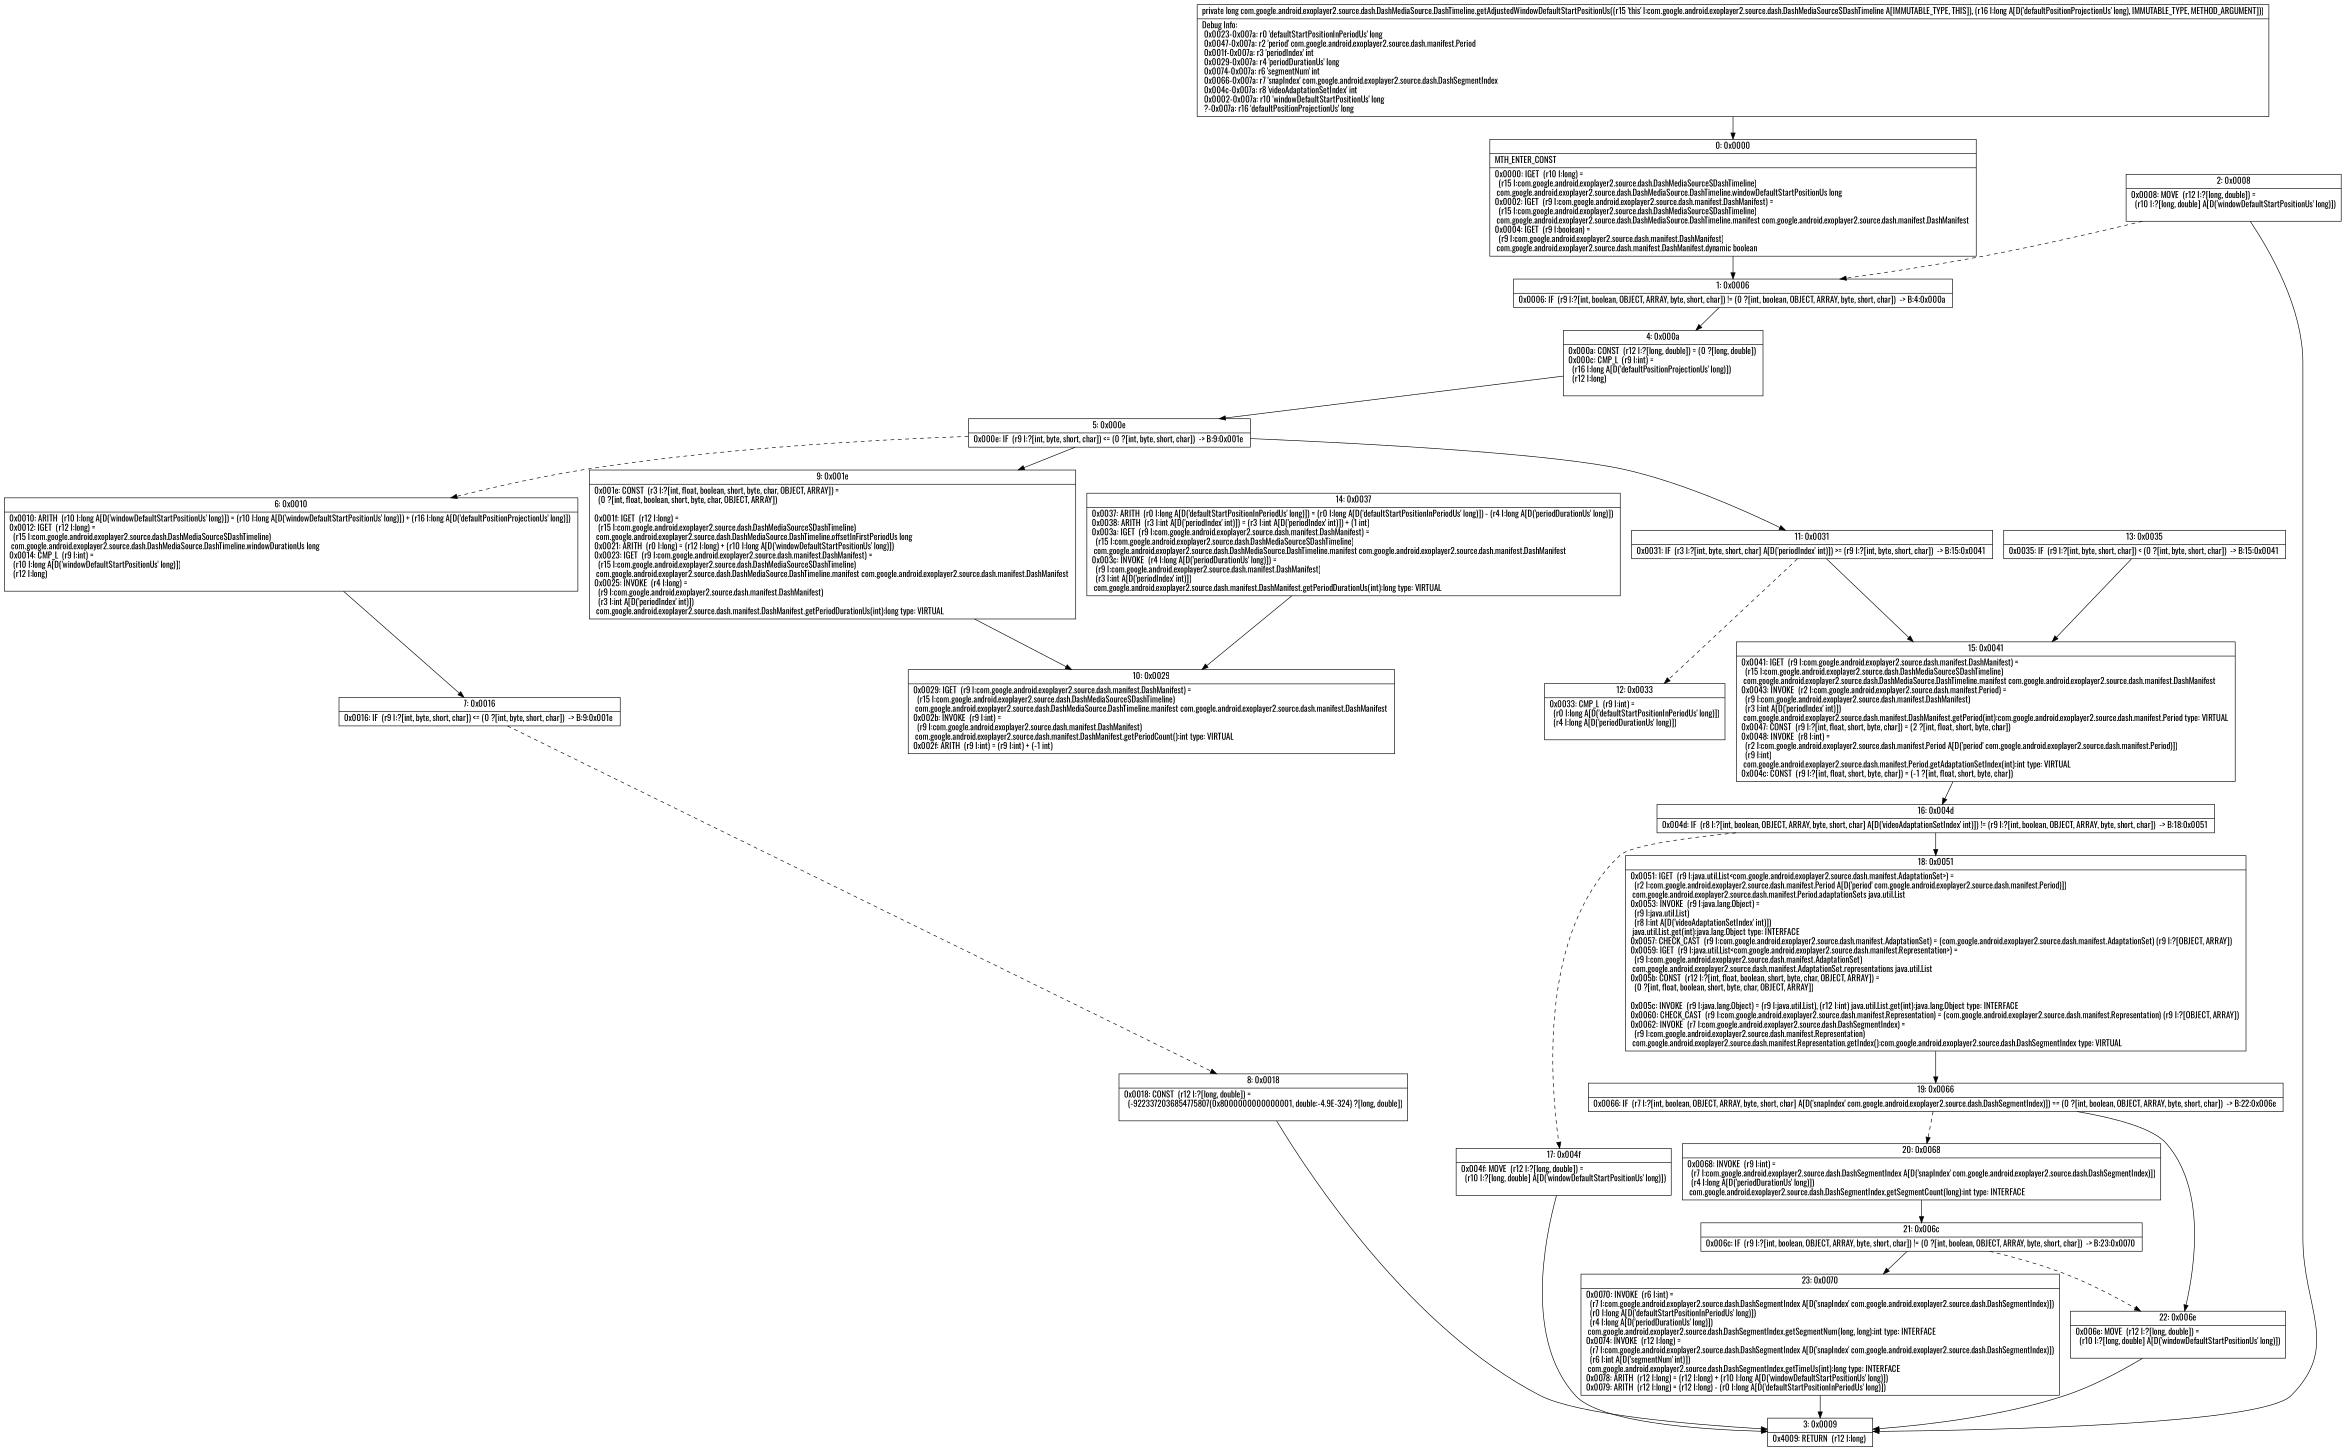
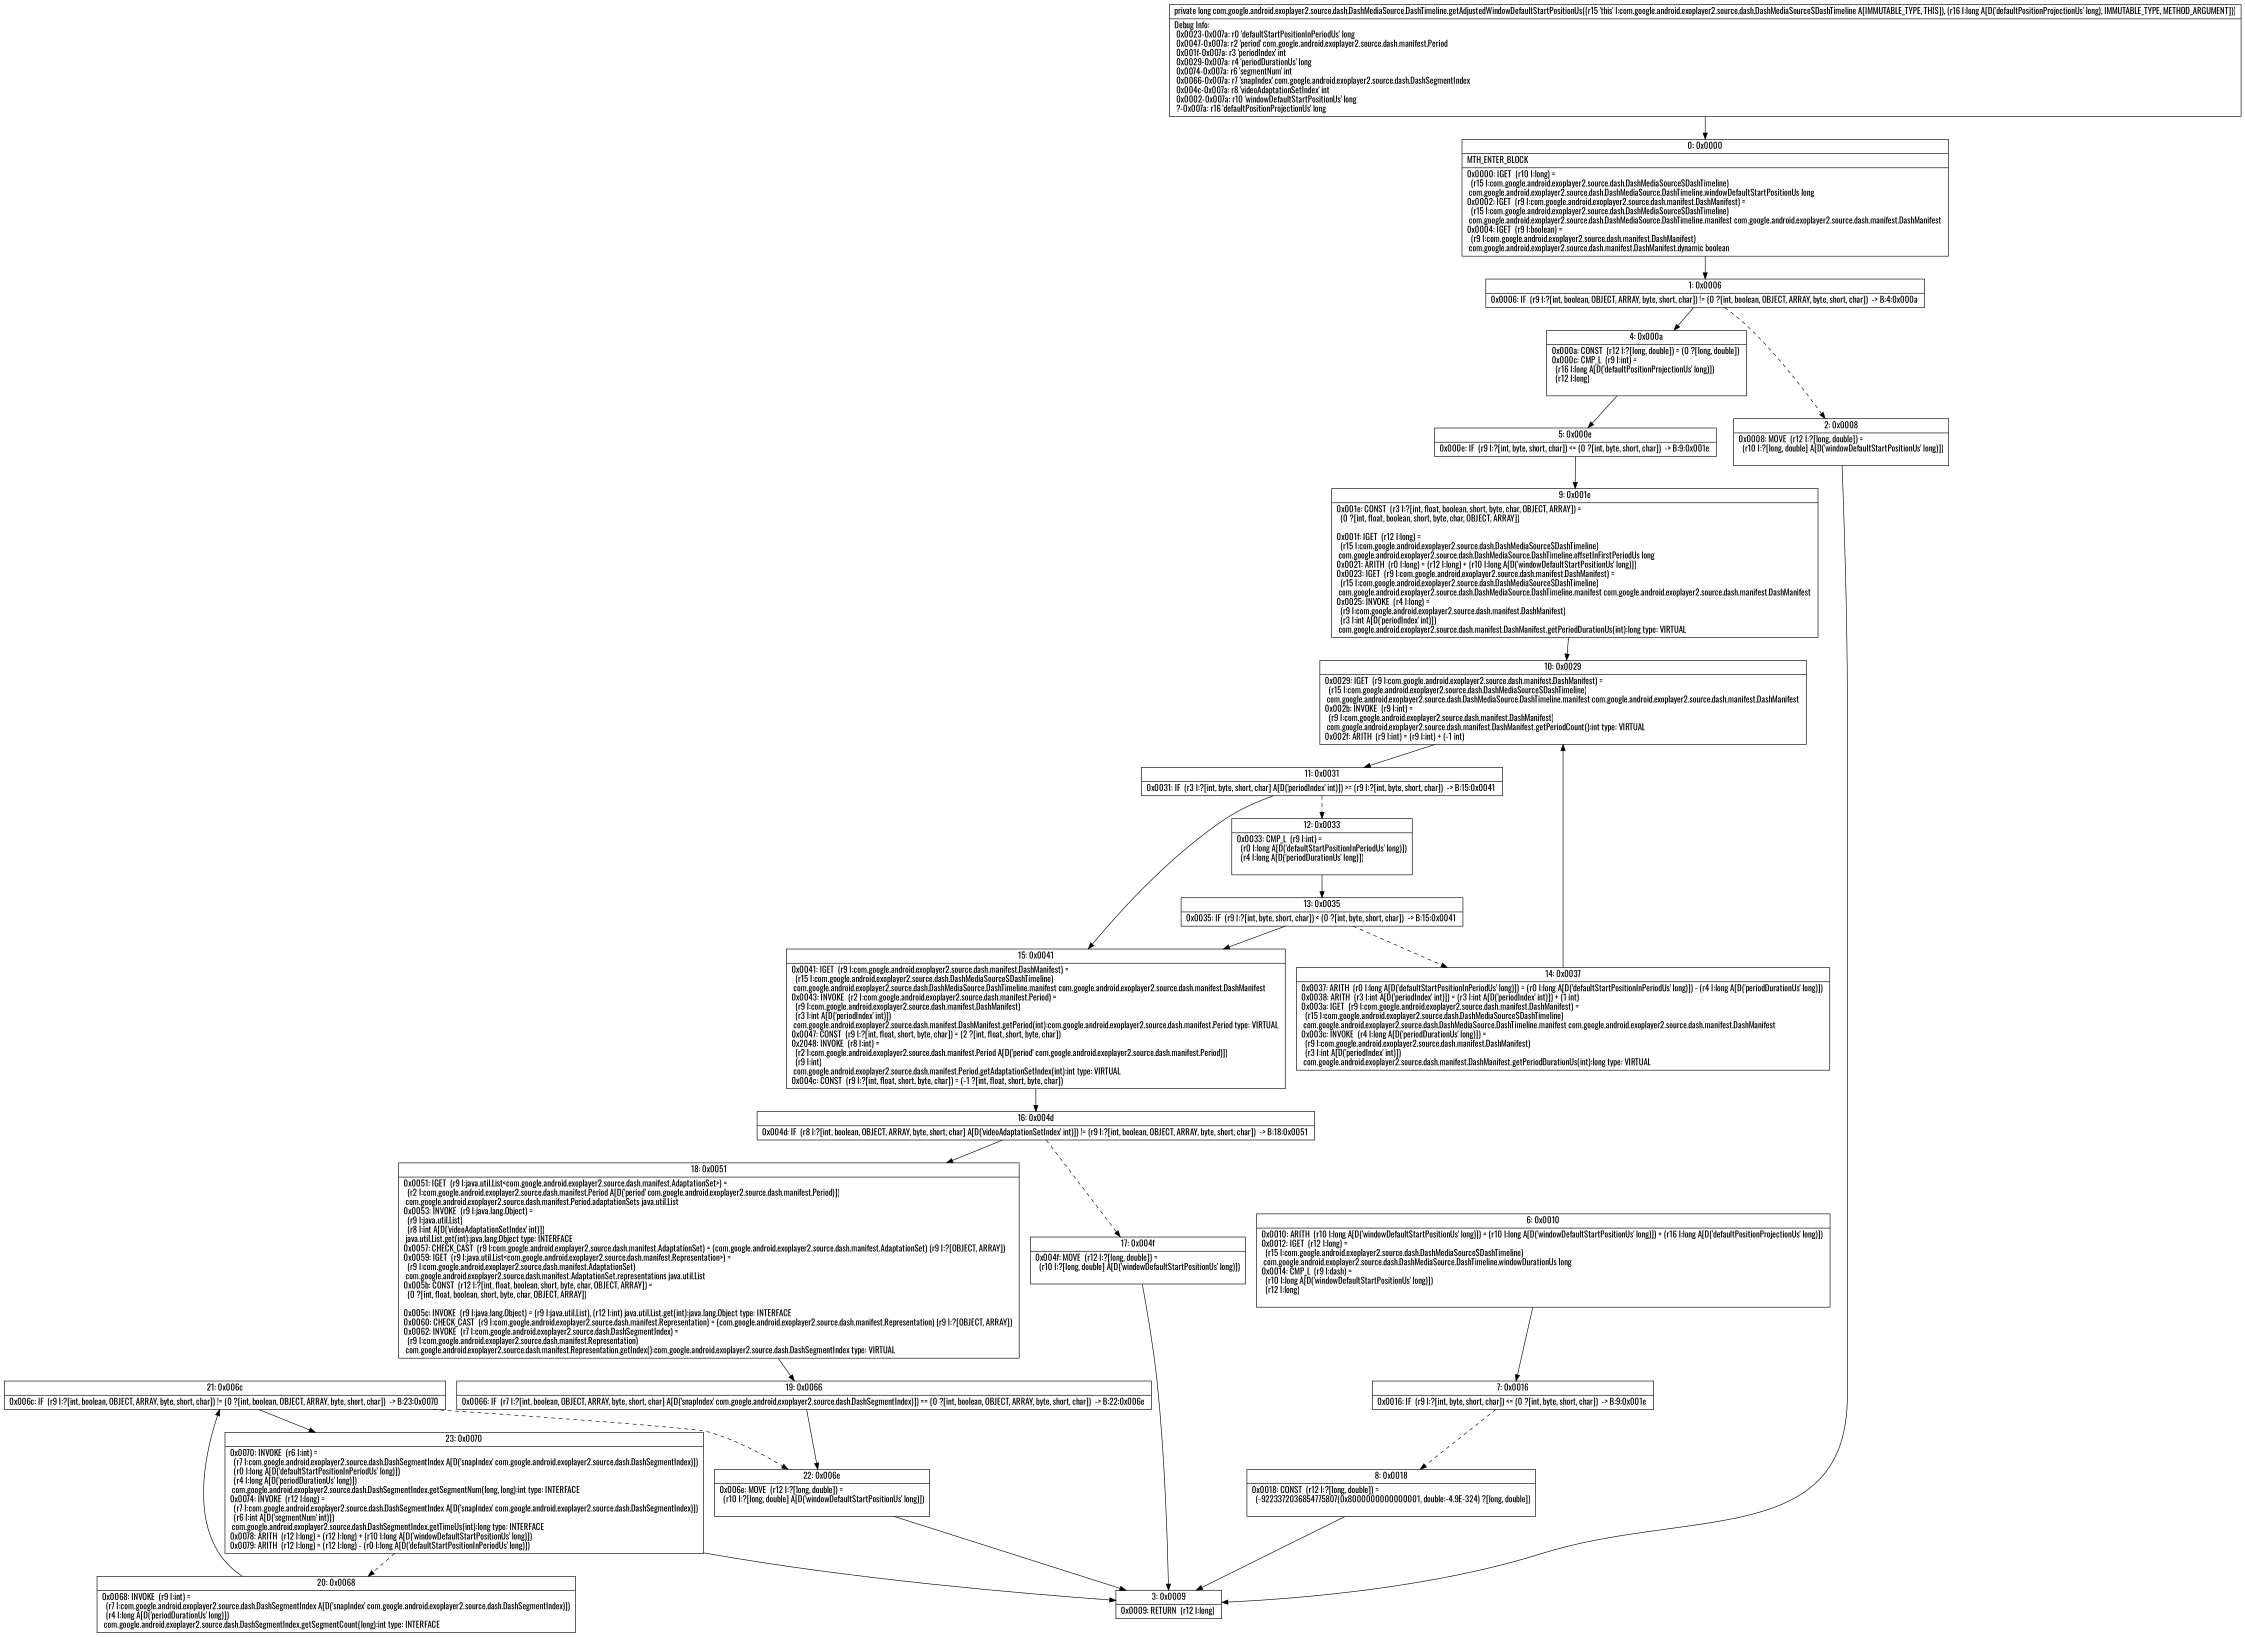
node "0: 0x0000": text "MTH_ENTER_CONST" -> "MTH_ENTER_BLOCK"
edge "2: 0x0008" -> "1: 0x0006": reversed
edge "5: 0x000e" -> "6: 0x0010": removed
edge "5: 0x000e" -> "11: 0x0031": now "10: 0x0029" -> "11: 0x0031"
node "6: 0x0010": text "0x0014: CMP_L  (r9 I:int) =" -> "0x0014: CMP_L  (r9 I:dash) ="
node "15: 0x0041": text "0x0048: INVOKE  (r8 I:int) =" -> "0x2048: INVOKE  (r8 I:int) ="
edge "12: 0x0033" -> "13: 0x0035": added
edge "13: 0x0035" -> "14: 0x0037": added
edge "19: 0x0066" -> "20: 0x0068": now "23: 0x0070" -> "20: 0x0068"
node "3: 0x0009": text "0x4009: RETURN  (r12 I:long)" -> "0x0009: RETURN  (r12 I:long)"
